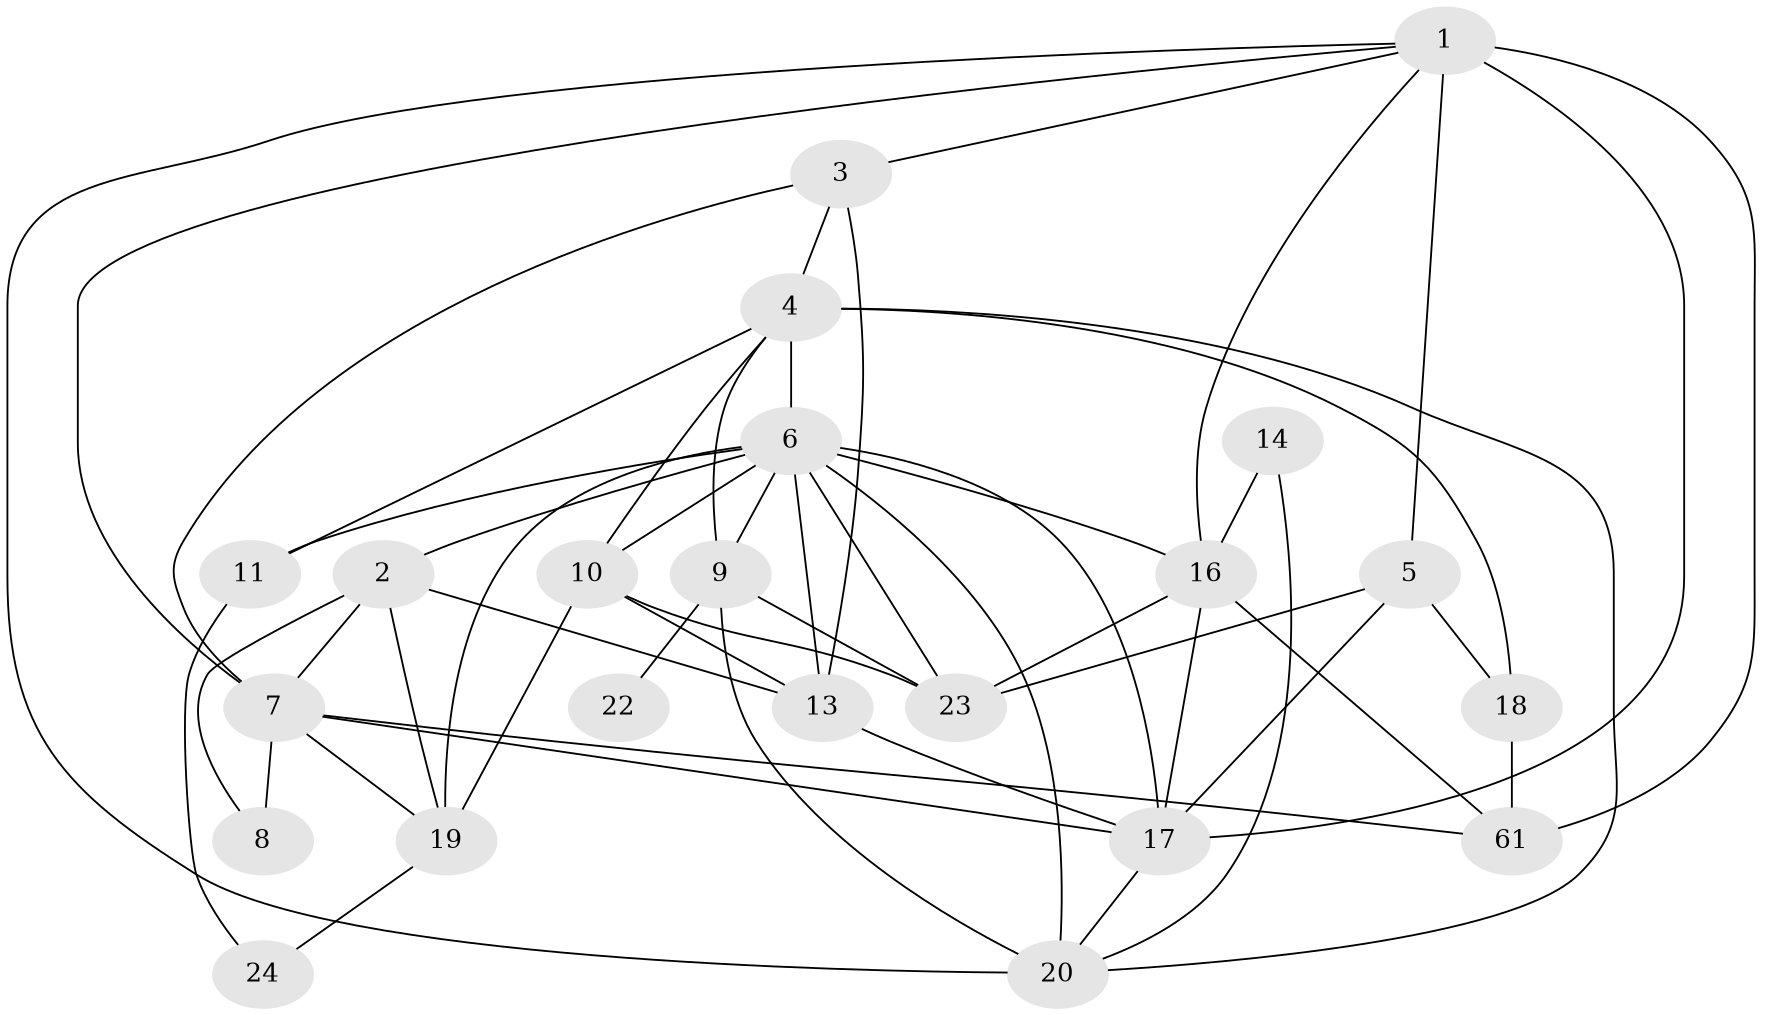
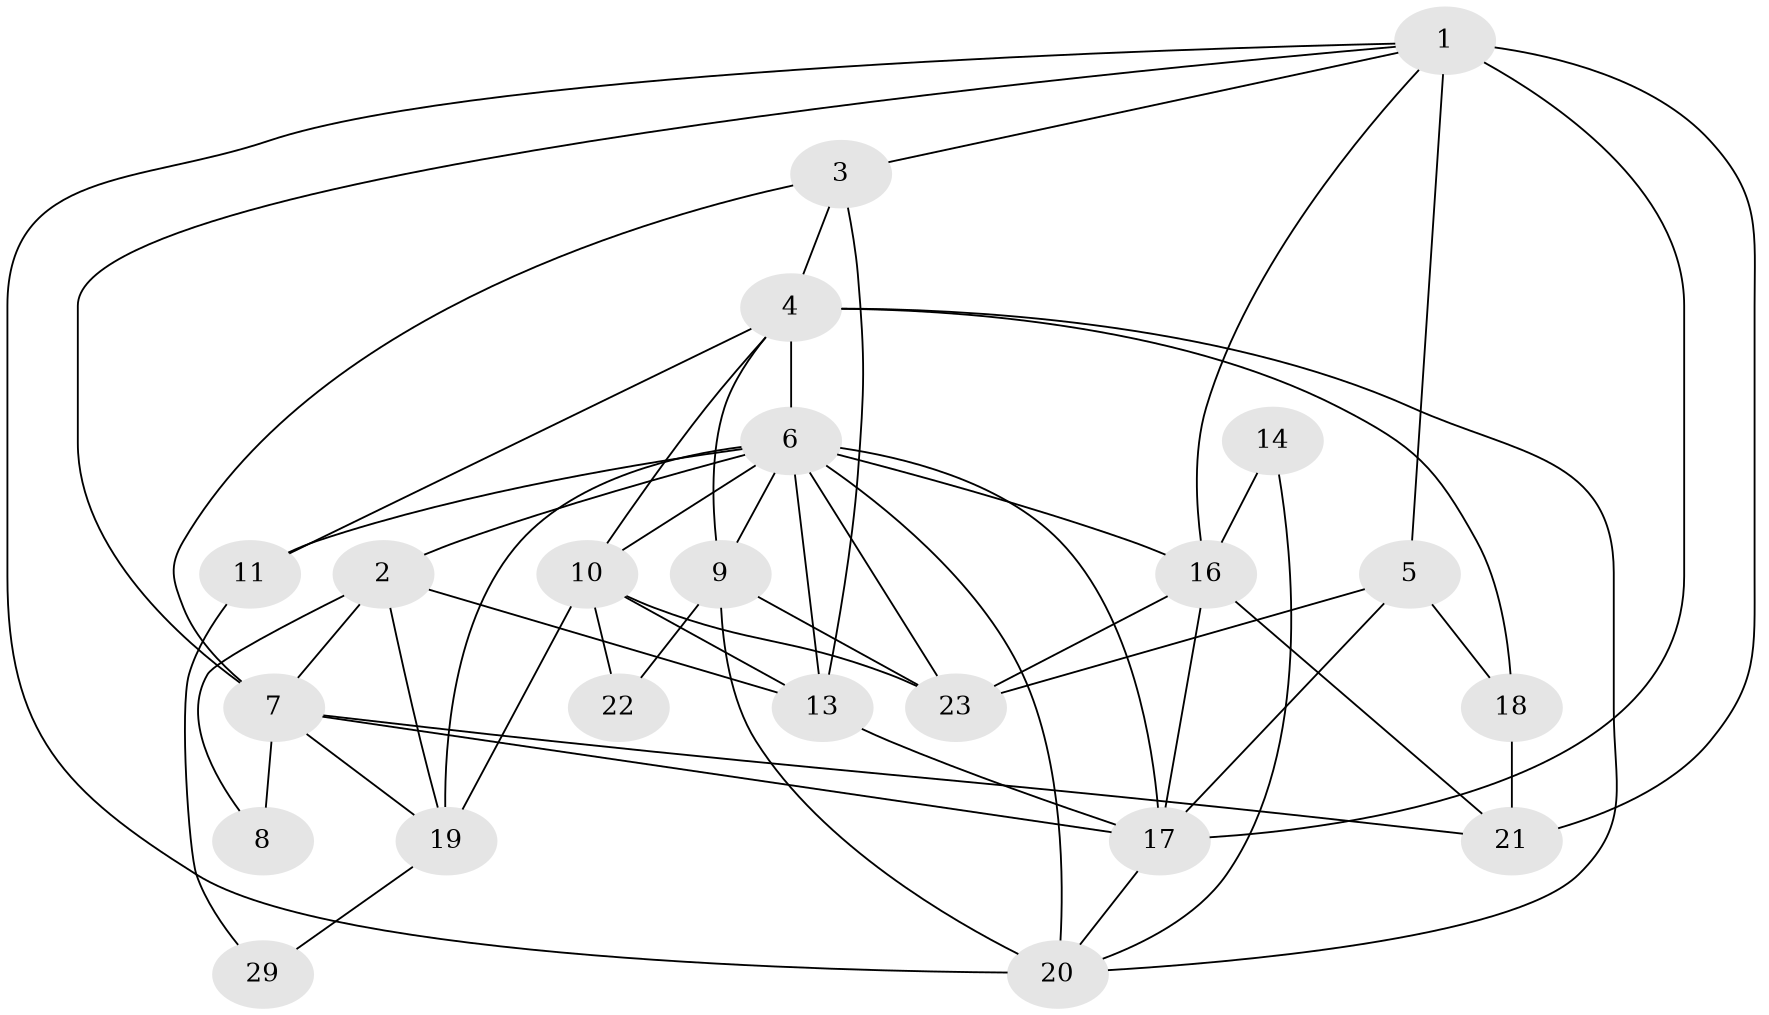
edge "10" -- "22": added
node "61": label "61" -> "21"
node "24": label "24" -> "29"
